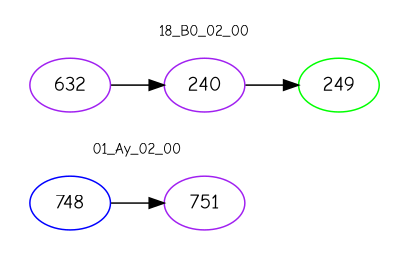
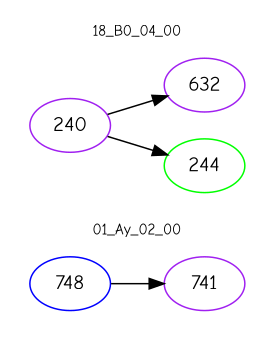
cluster "18_B0_02_00": label "18_B0_02_00" -> "18_B0_04_00"
edge "632" -> "240": reversed
node "249": label "249" -> "244"
node "751": label "751" -> "741"
